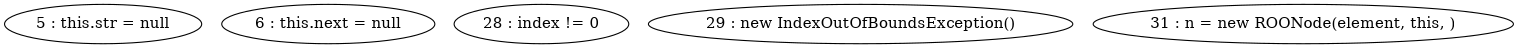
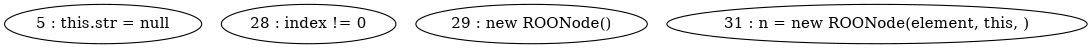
node "6 : this.next = null": removed
node "29 : new IndexOutOfBoundsException()": label "29 : new IndexOutOfBoundsException()" -> "29 : new ROONode()"
